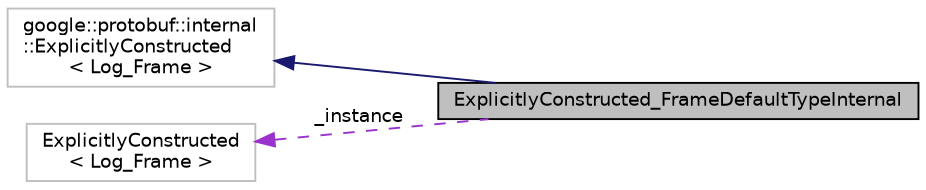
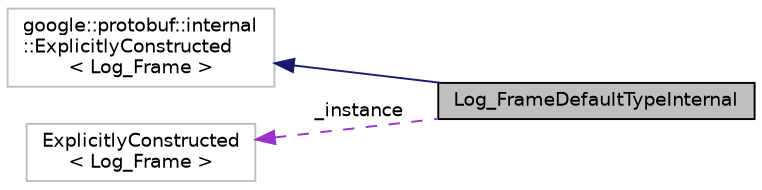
node "ExplicitlyConstructed_FrameDefaultTypeInternal": label "ExplicitlyConstructed_FrameDefaultTypeInternal" -> "Log_FrameDefaultTypeInternal"
